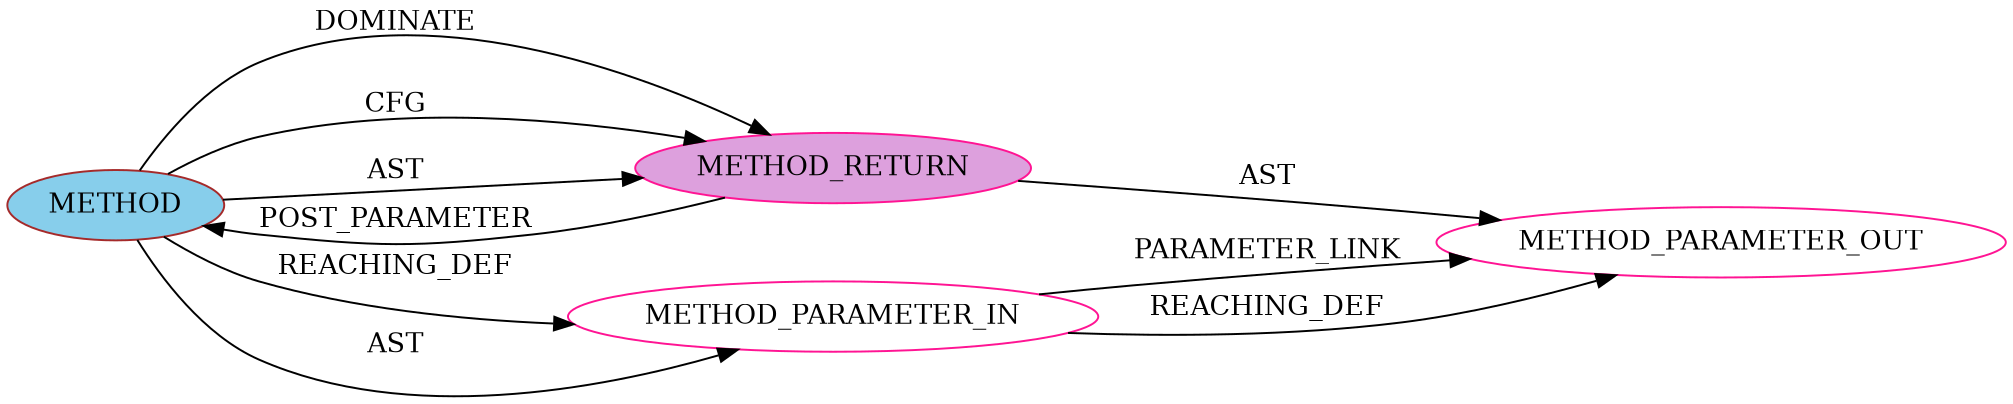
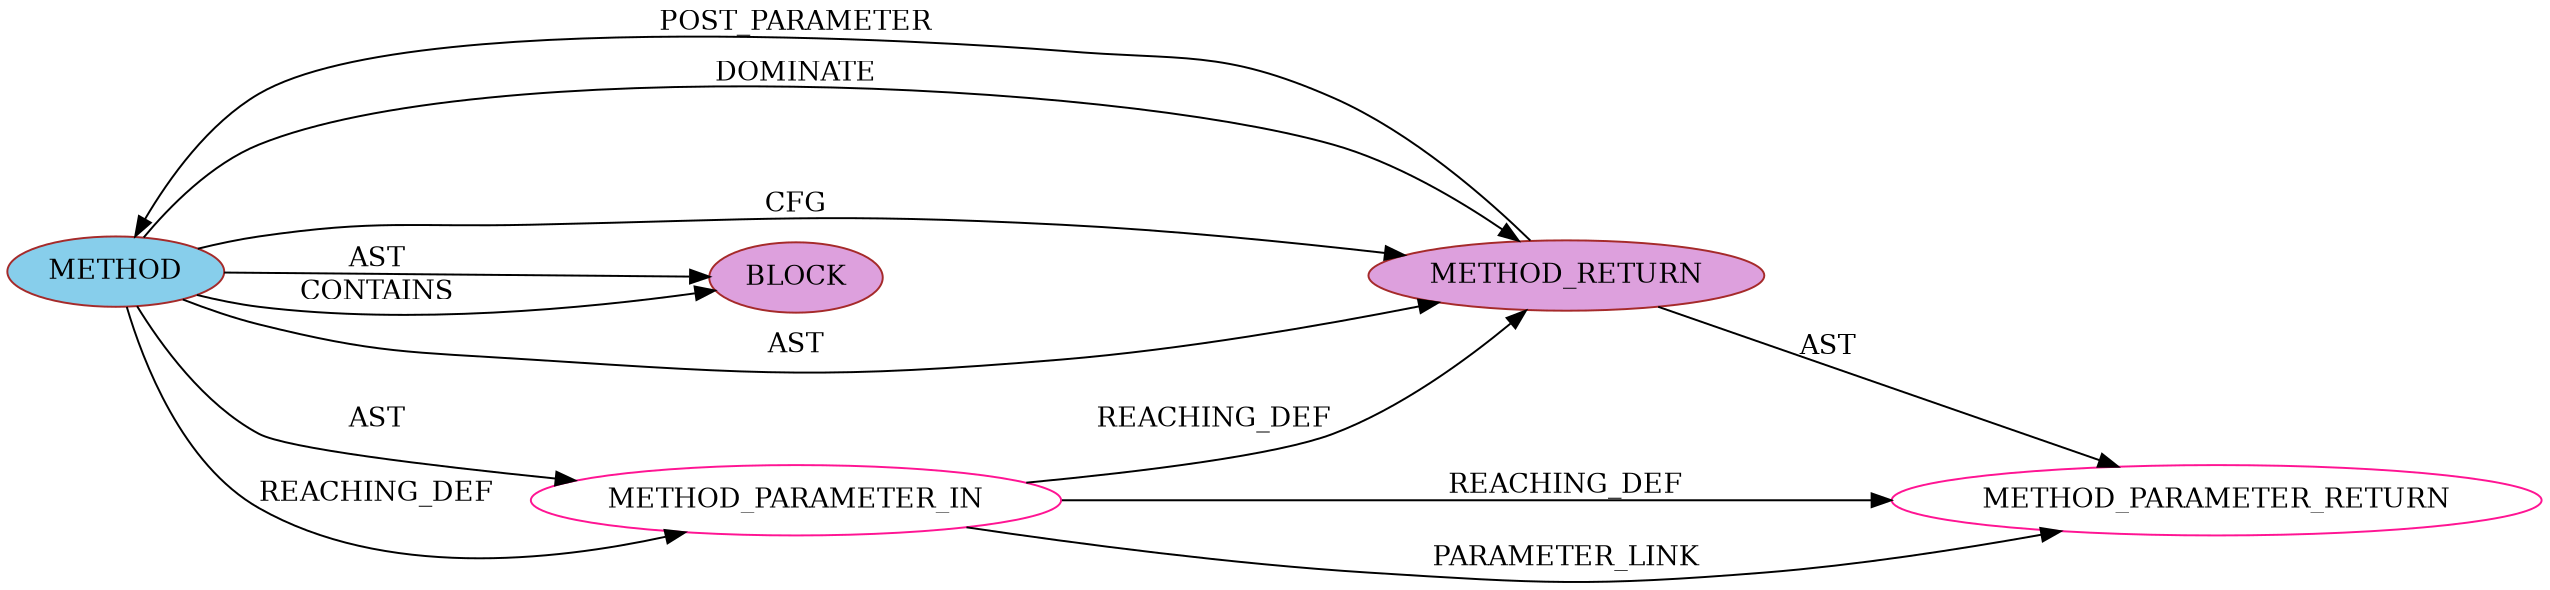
node "METHOD_RETURN": color deeppink -> brown
node "METHOD_PARAMETER_OUT": label "METHOD_PARAMETER_OUT" -> "METHOD_PARAMETER_RETURN"
node "BLOCK": added
edge "METHOD_PARAMETER_IN" -> "METHOD_RETURN": added, label "REACHING_DEF"
